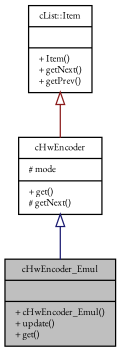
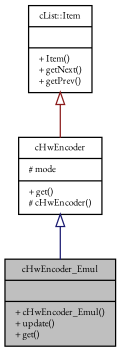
node "cHwEncoder": text "# getNext()" -> "# cHwEncoder()"
